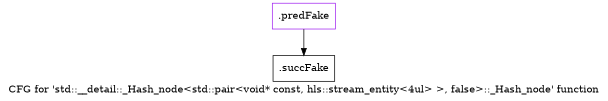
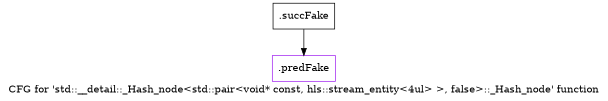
edge ".predFake" -> ".succFake": reversed
